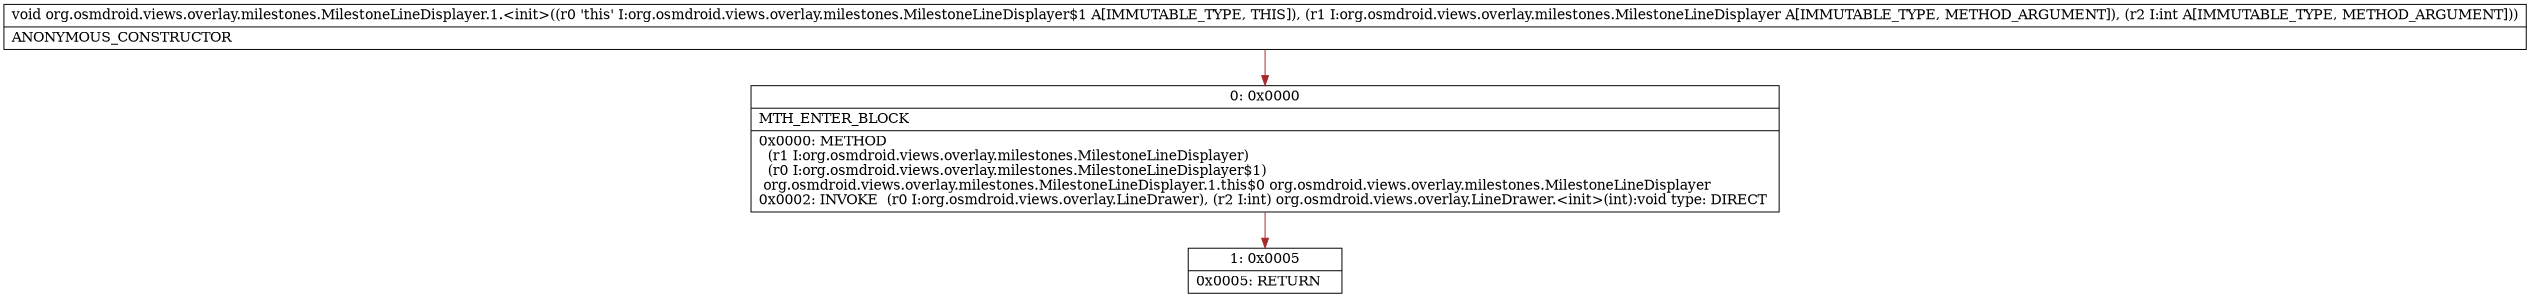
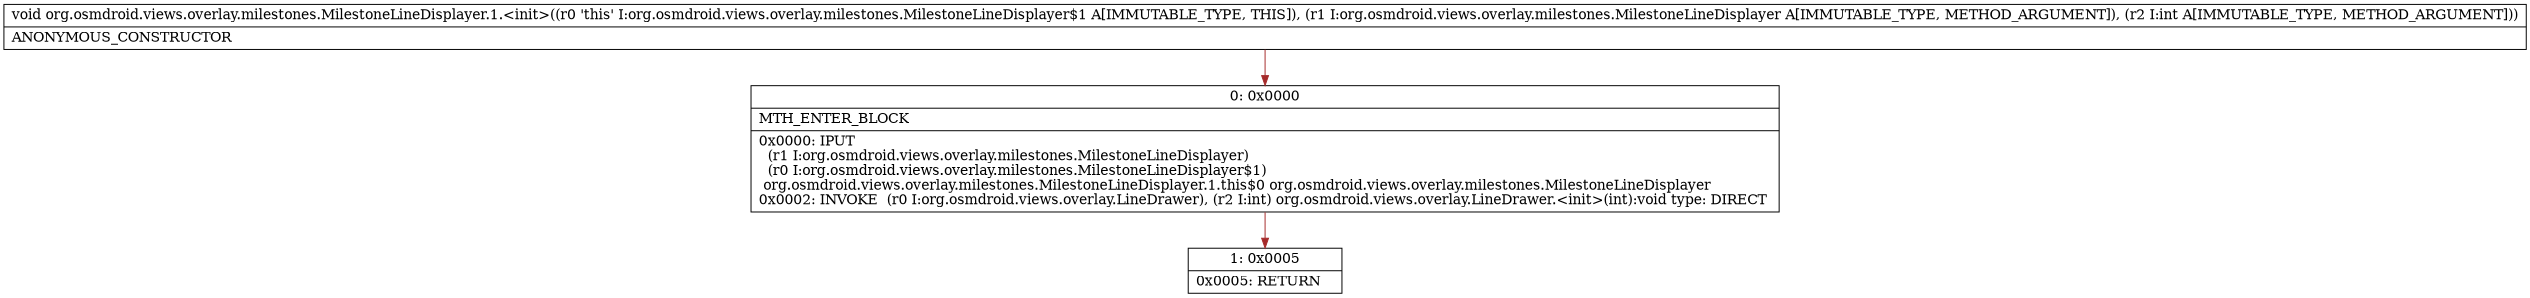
node "0: 0x0000": text "0x0000: METHOD" -> "0x0000: IPUT"
